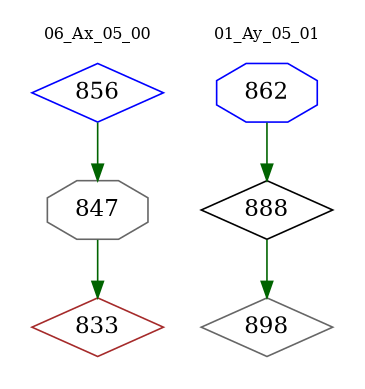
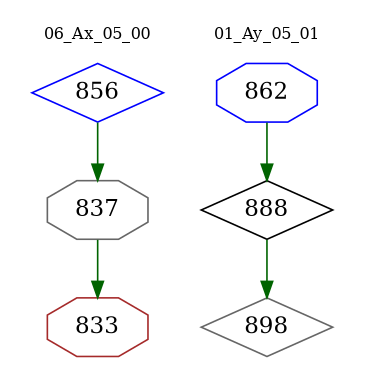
node "847": label "847" -> "837"
node "833": shape diamond -> octagon
